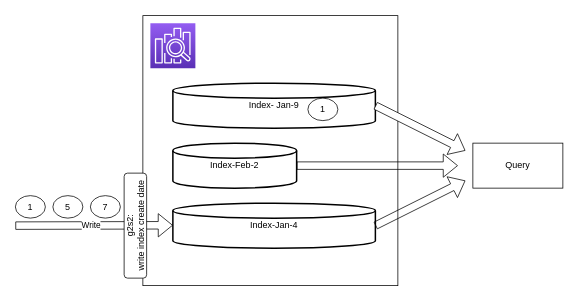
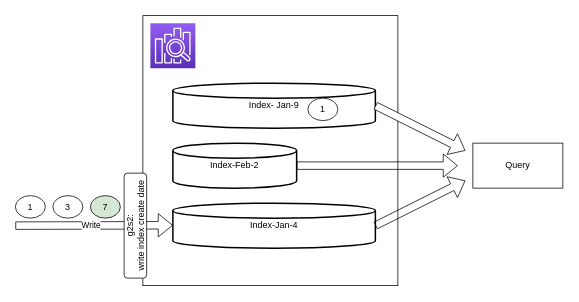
node "5": label "5" -> "3"
node "7": fillcolor #ffffff -> #d5e8d4
